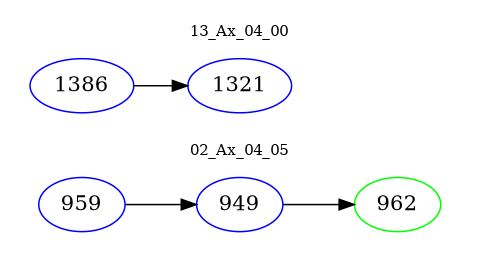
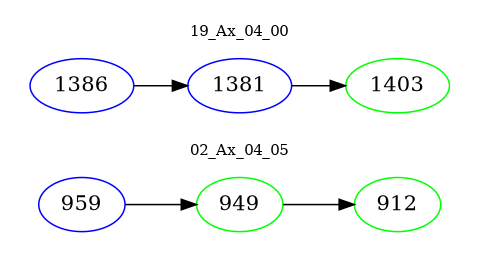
cluster "13_Ax_04_00": label "13_Ax_04_00" -> "19_Ax_04_00"
node "1321": label "1321" -> "1381"
node "1403": added
node "949": color blue -> green
node "962": label "962" -> "912"
